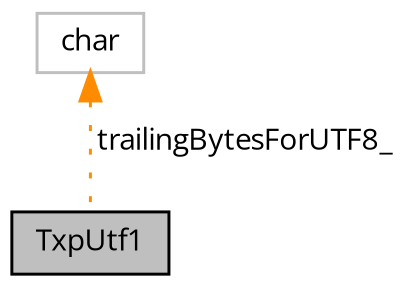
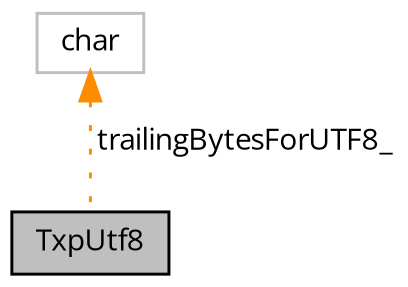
node "TxpUtf1": label "TxpUtf1" -> "TxpUtf8"
